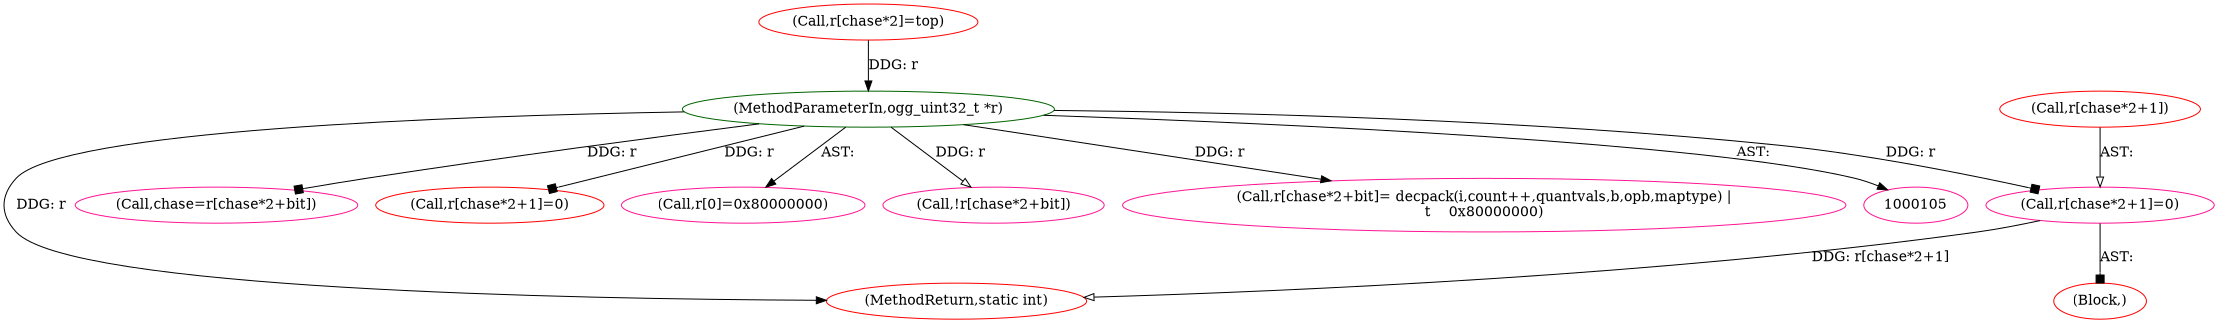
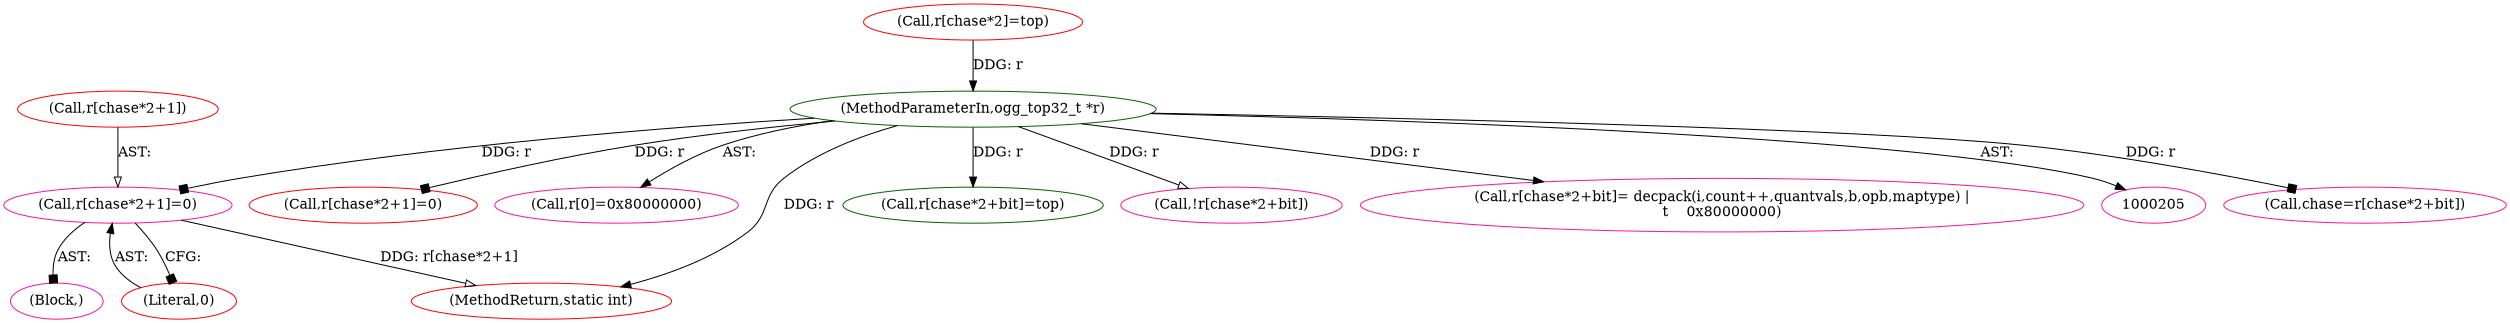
node "(MethodParameterIn,ogg_uint32_t *r)": label "(MethodParameterIn,ogg_uint32_t *r)" -> "(MethodParameterIn,ogg_top32_t *r)"
node "(Call,r[chase*2+bit]=top)": added
node "1000105": label "1000105" -> "1000205"
node "(Literal,0)": added
node "(Block,)": color red -> deeppink
